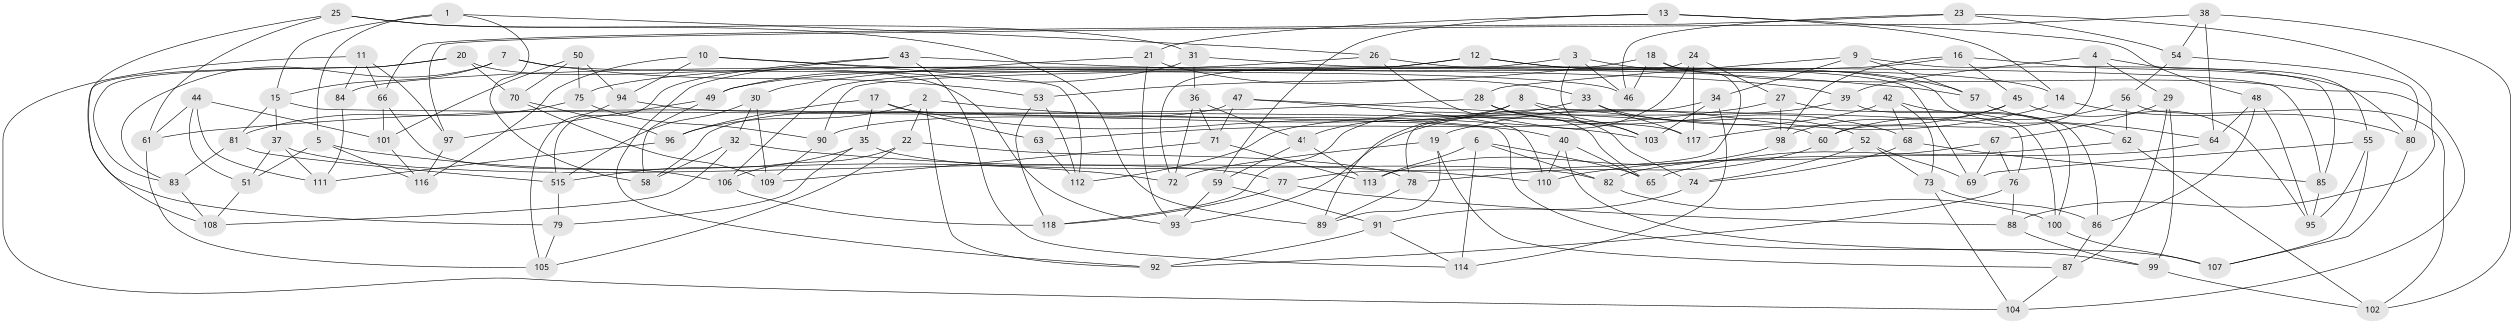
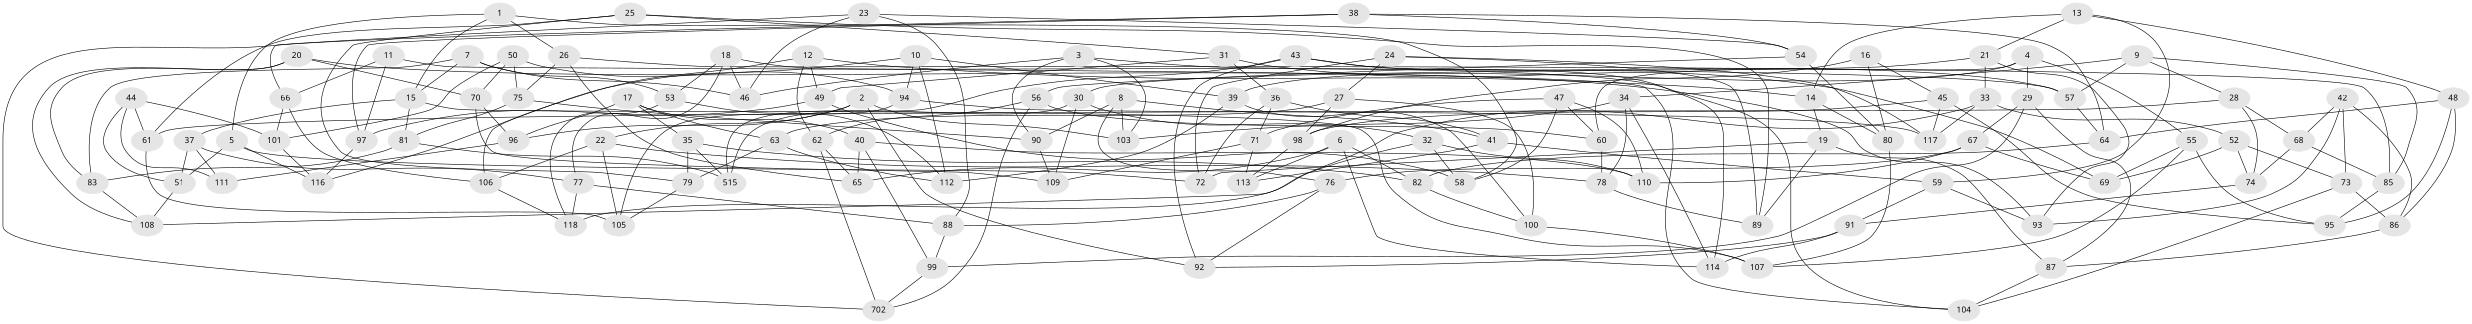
node "84": removed
edge "515" -- "79": now "63" -- "79"
node "102": label "102" -> "702"
